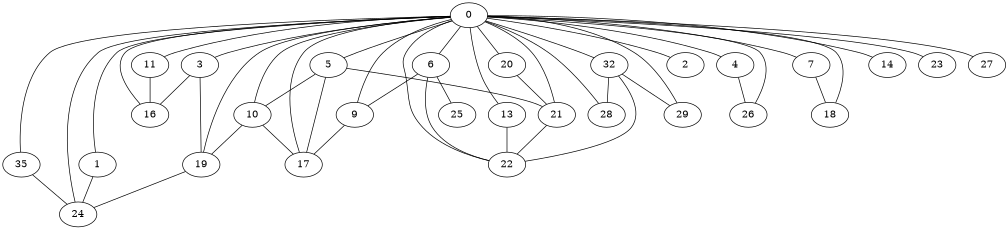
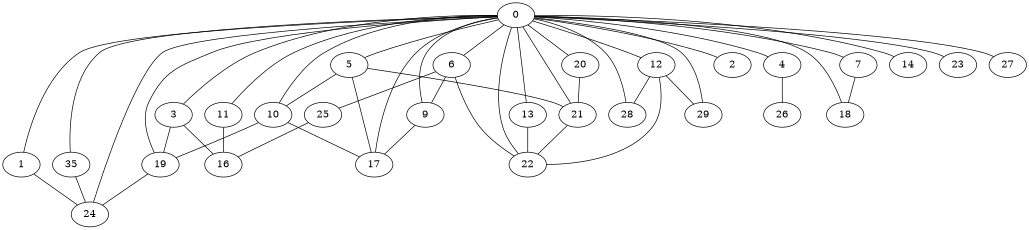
edge "0" -- "16": now "25" -- "16"
edge "0" -- "26": removed
node "32": label "32" -> "12"
